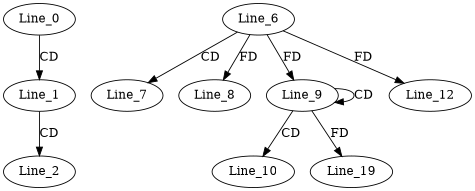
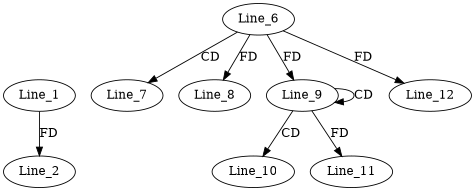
node "Line_0": removed
edge "Line_1" -> "Line_2": label "CD" -> "FD"
node "Line_19": label "Line_19" -> "Line_11"
